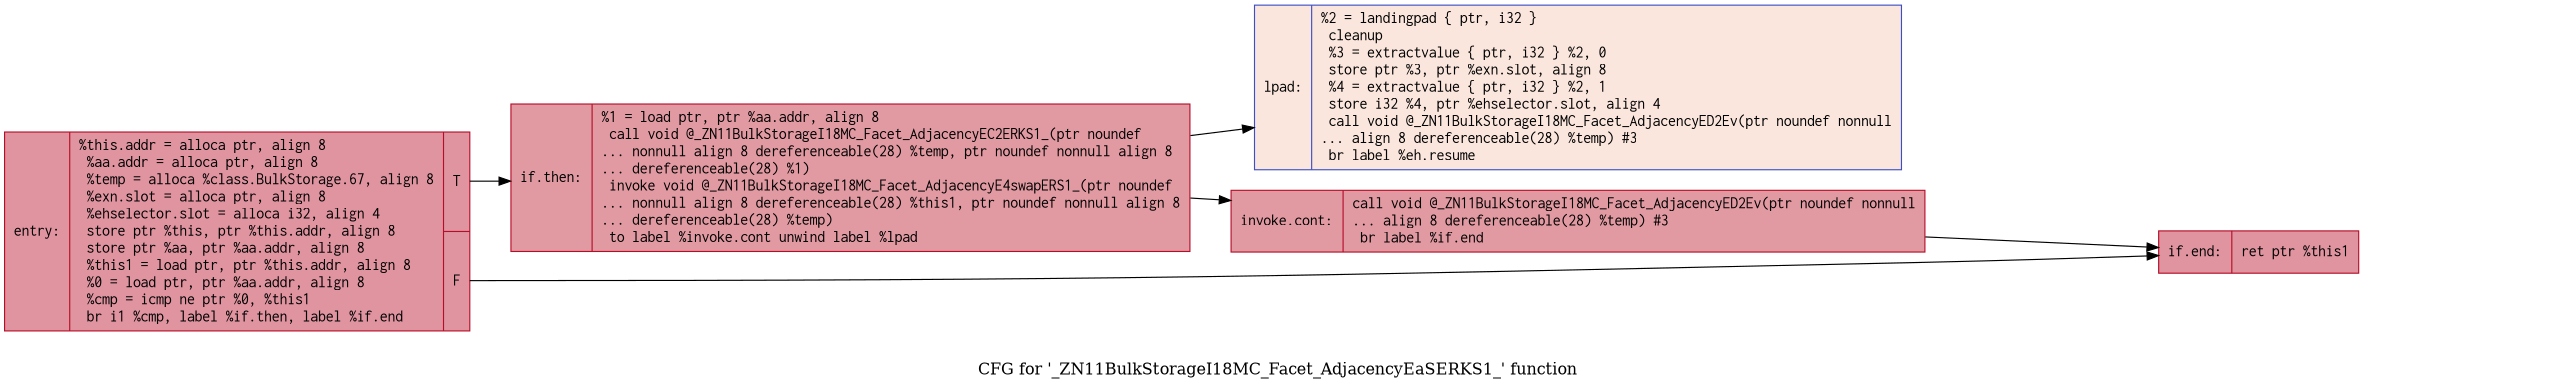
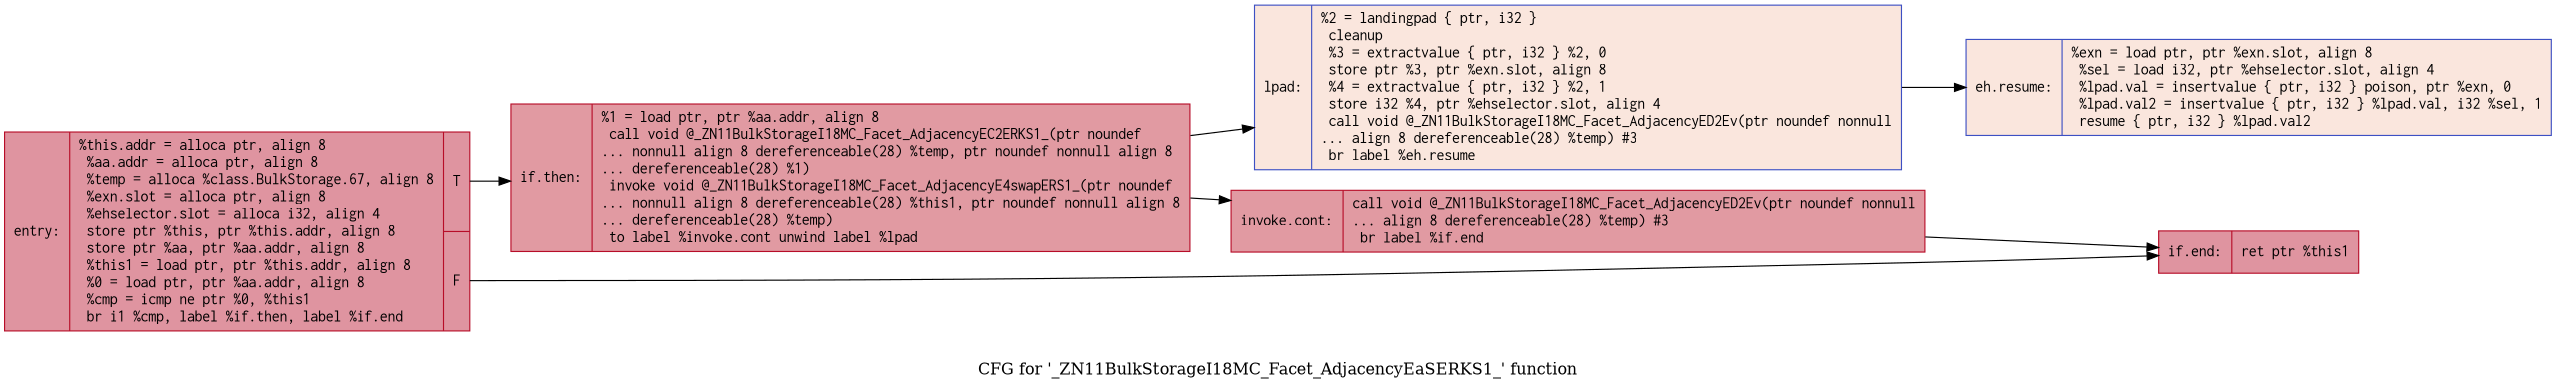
node "eh.resume:": added
